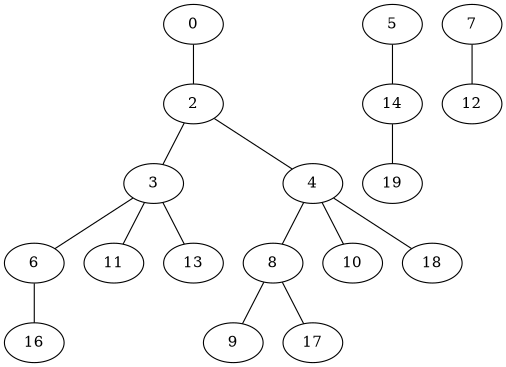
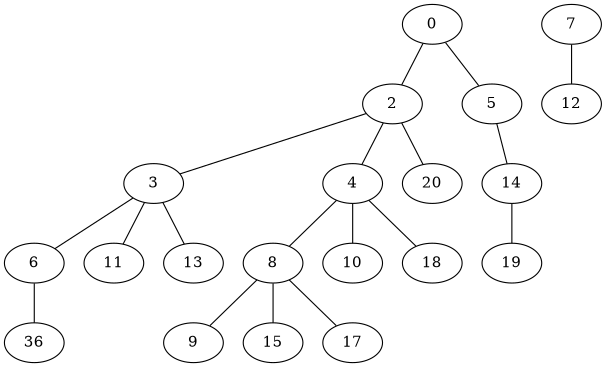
edge "0" -- "5": added
node "20": added
node "16": label "16" -> "36"
node "15": added
